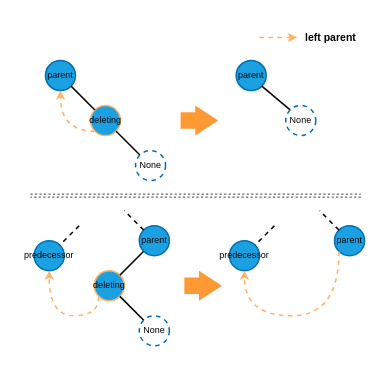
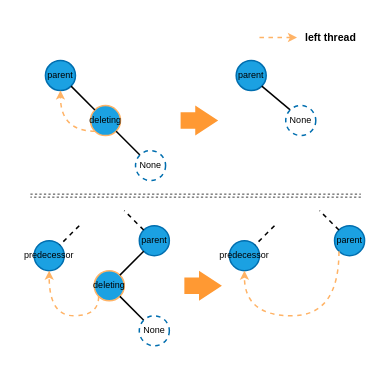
node "left parent": label "left parent" -> "left thread"
